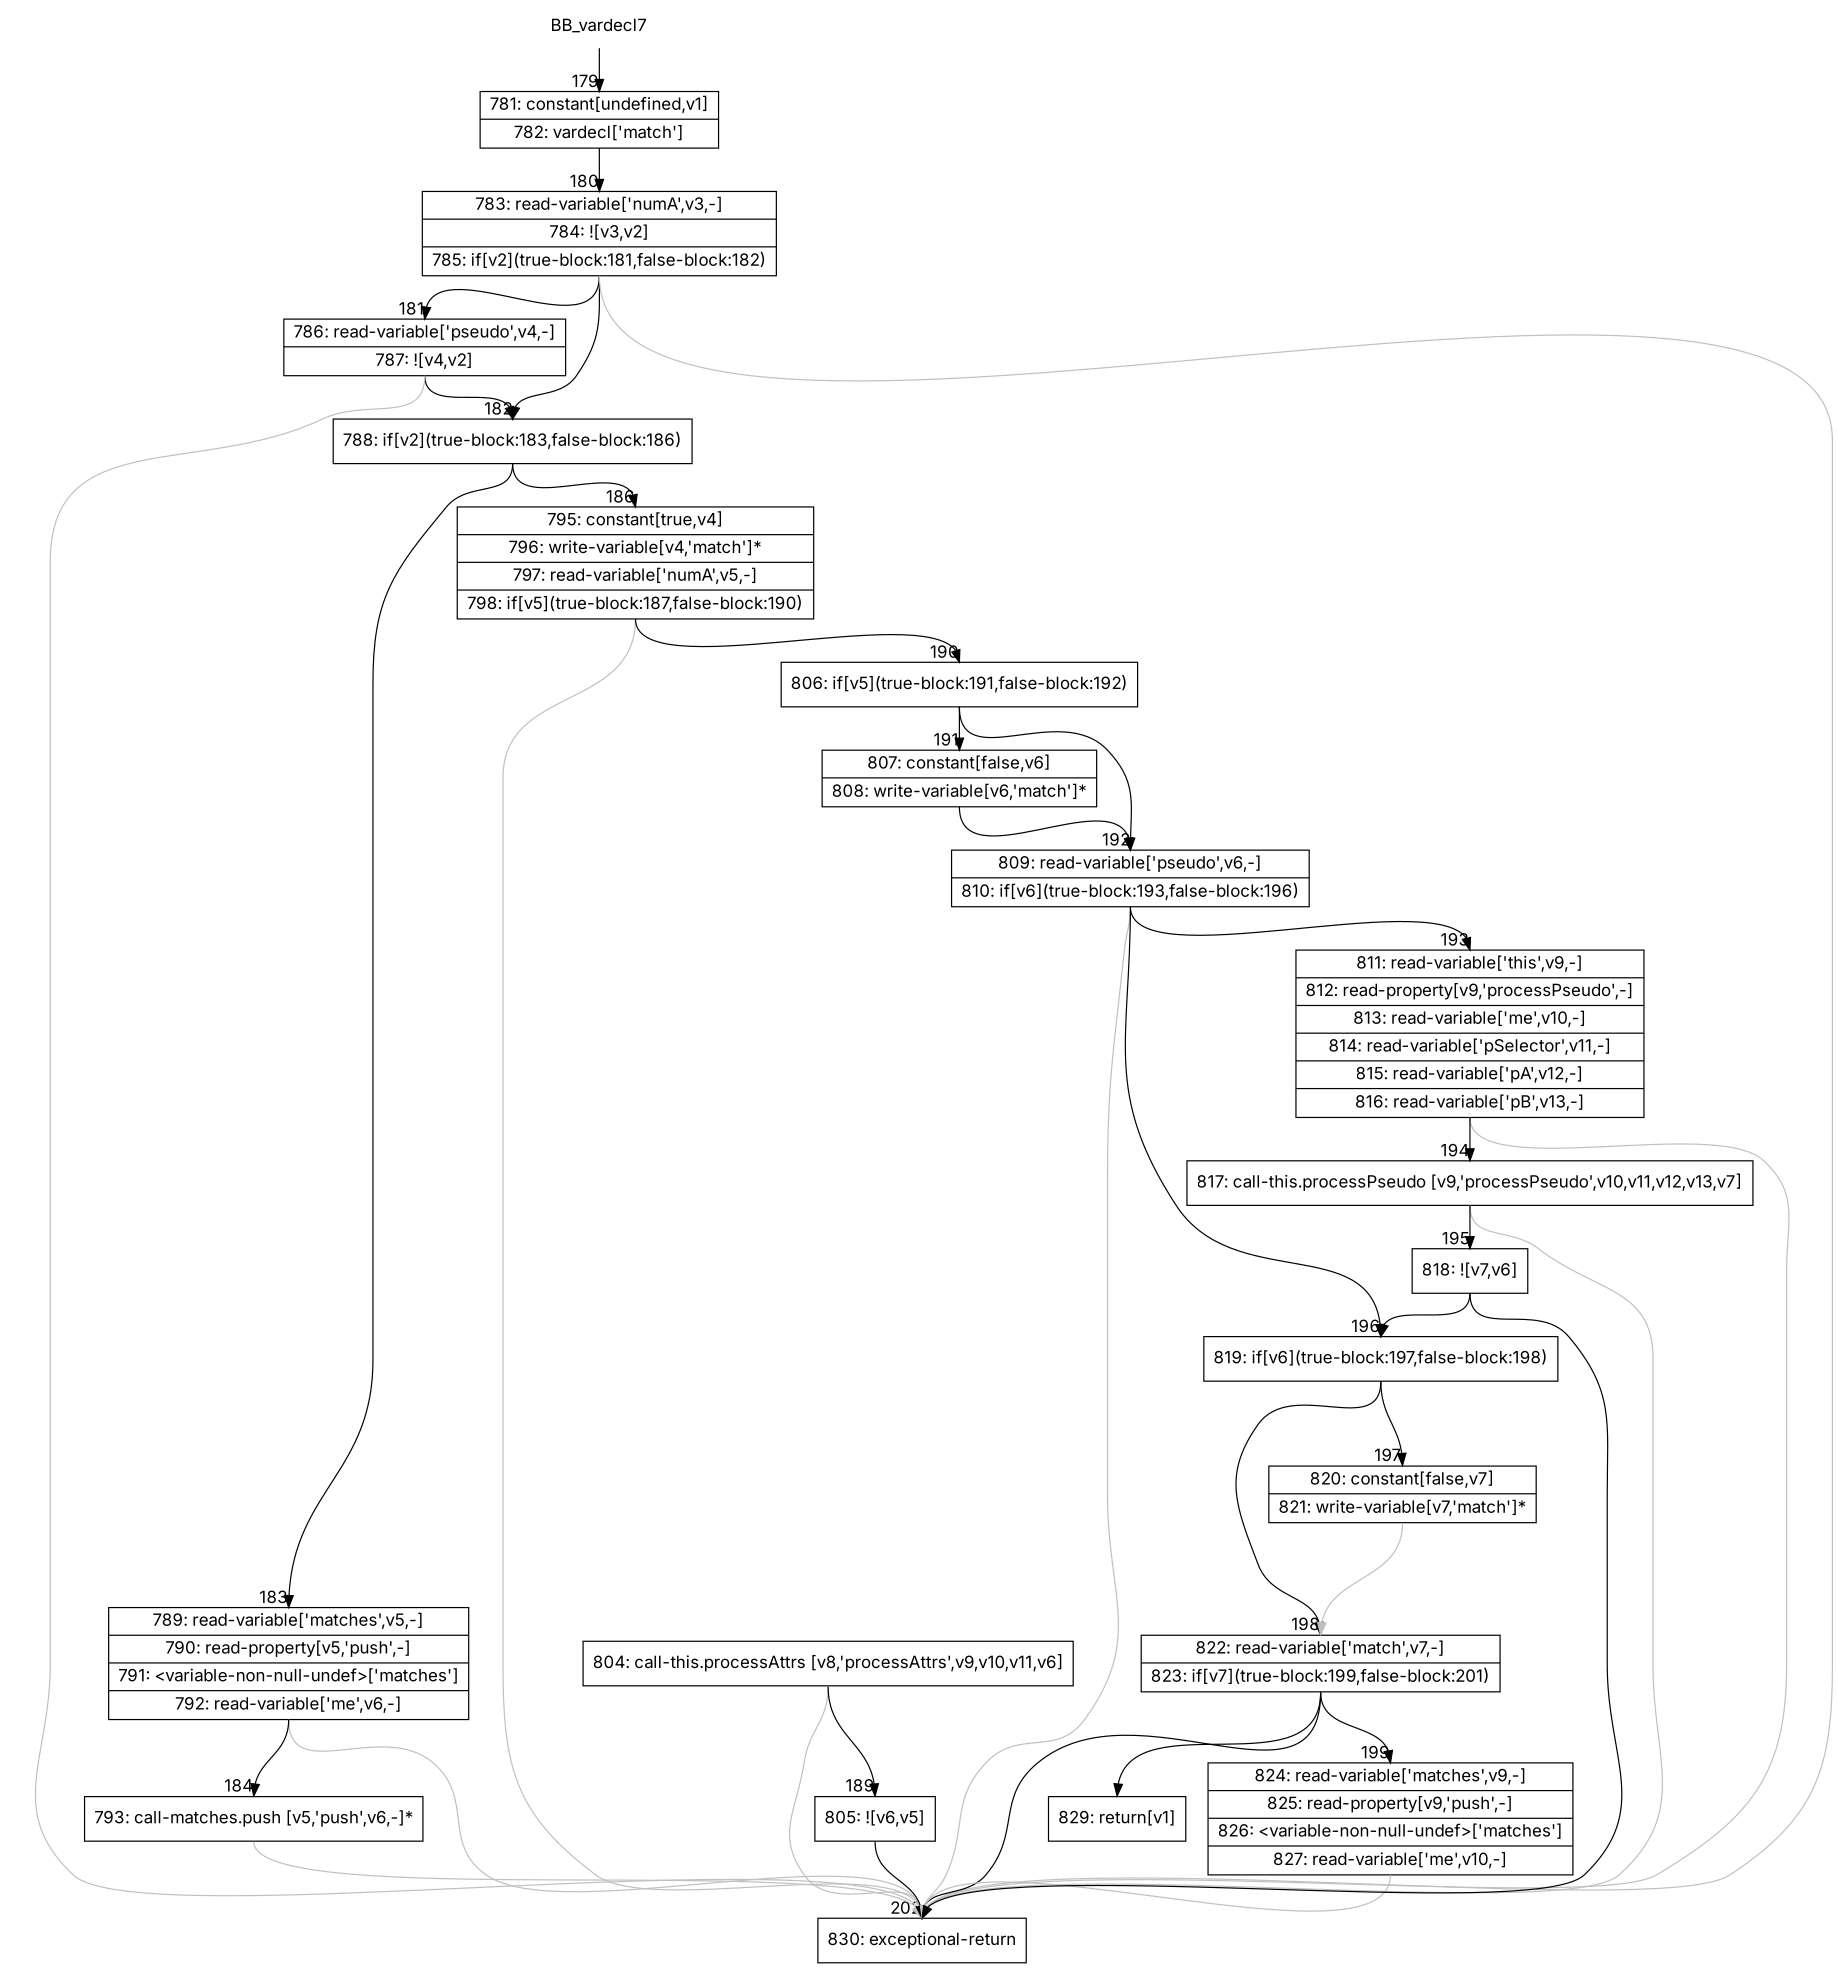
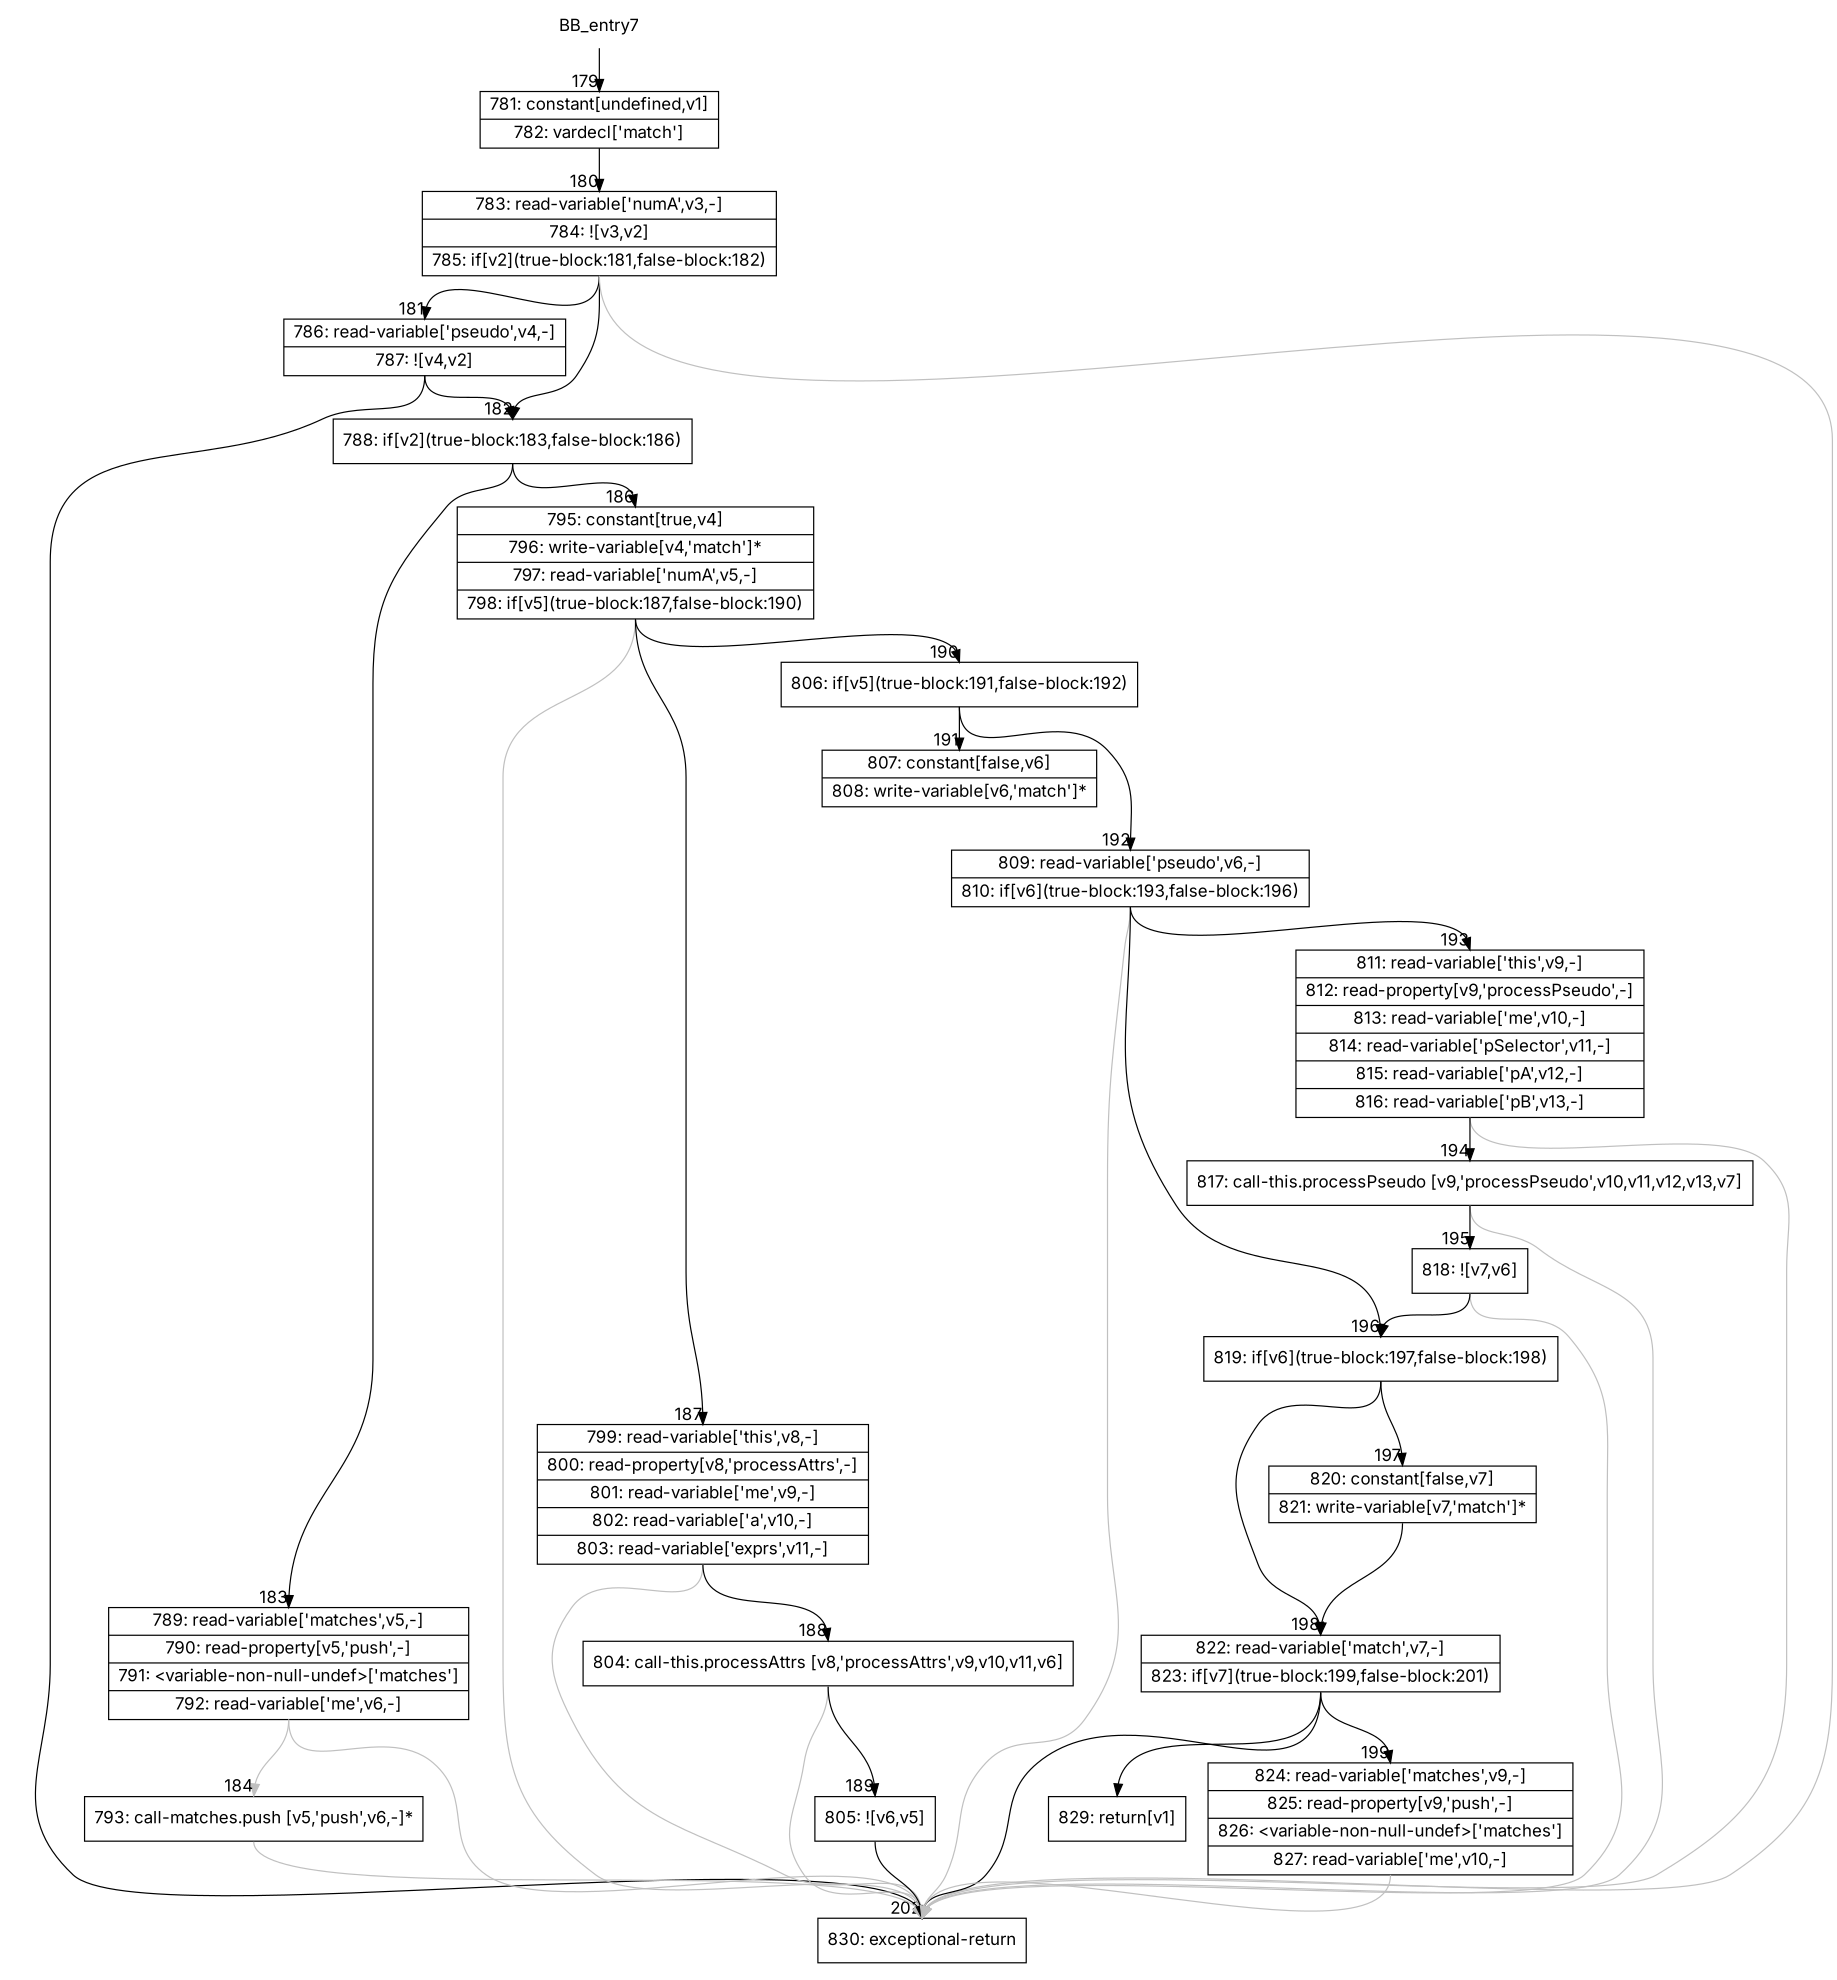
node "BB_vardecl7": label "BB_vardecl7" -> "BB_entry7"
edge "807: constant[false,v6]" -> "809: read-variable['pseudo',v6,-]": removed
edge "786: read-variable['pseudo',v4,-]" -> "830: exceptional-return": color gray -> black
node "799: read-variable['this',v8,-]": added
edge "820: constant[false,v7]" -> "822: read-variable['match',v7,-]": color gray -> black
edge "789: read-variable['matches',v5,-]" -> "793: call-matches.push [v5,'push',v6,-]*": color black -> gray
edge "818: ![v7,v6]" -> "830: exceptional-return": color black -> gray
